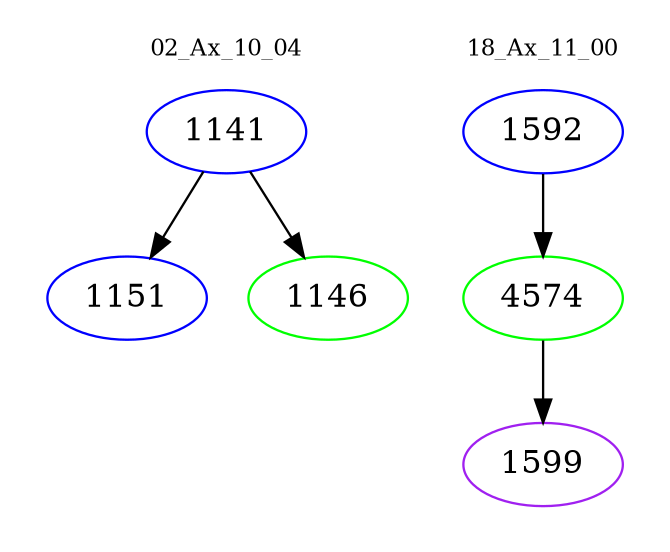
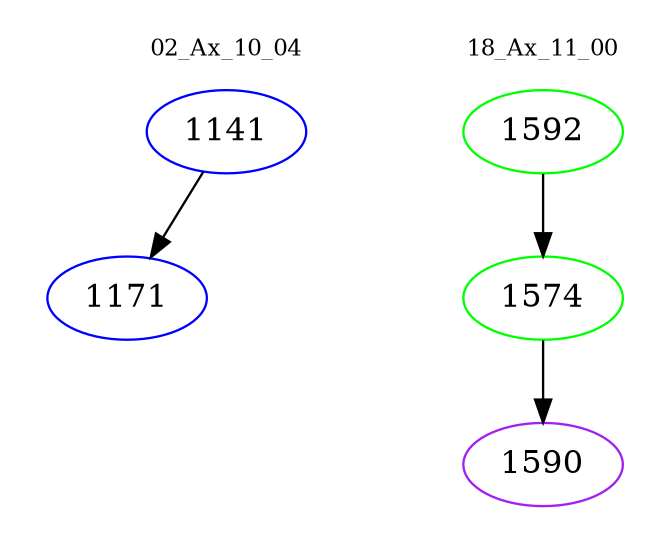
node "1592": color blue -> green
node "1151": label "1151" -> "1171"
node "1146": removed
node "4574": label "4574" -> "1574"
node "1599": label "1599" -> "1590"
